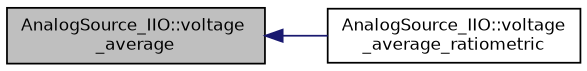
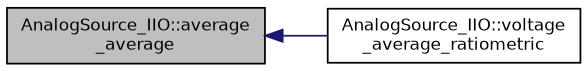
node "AnalogSource_IIO::voltage _average": label "AnalogSource_IIO::voltage _average" -> "AnalogSource_IIO::average _average"
